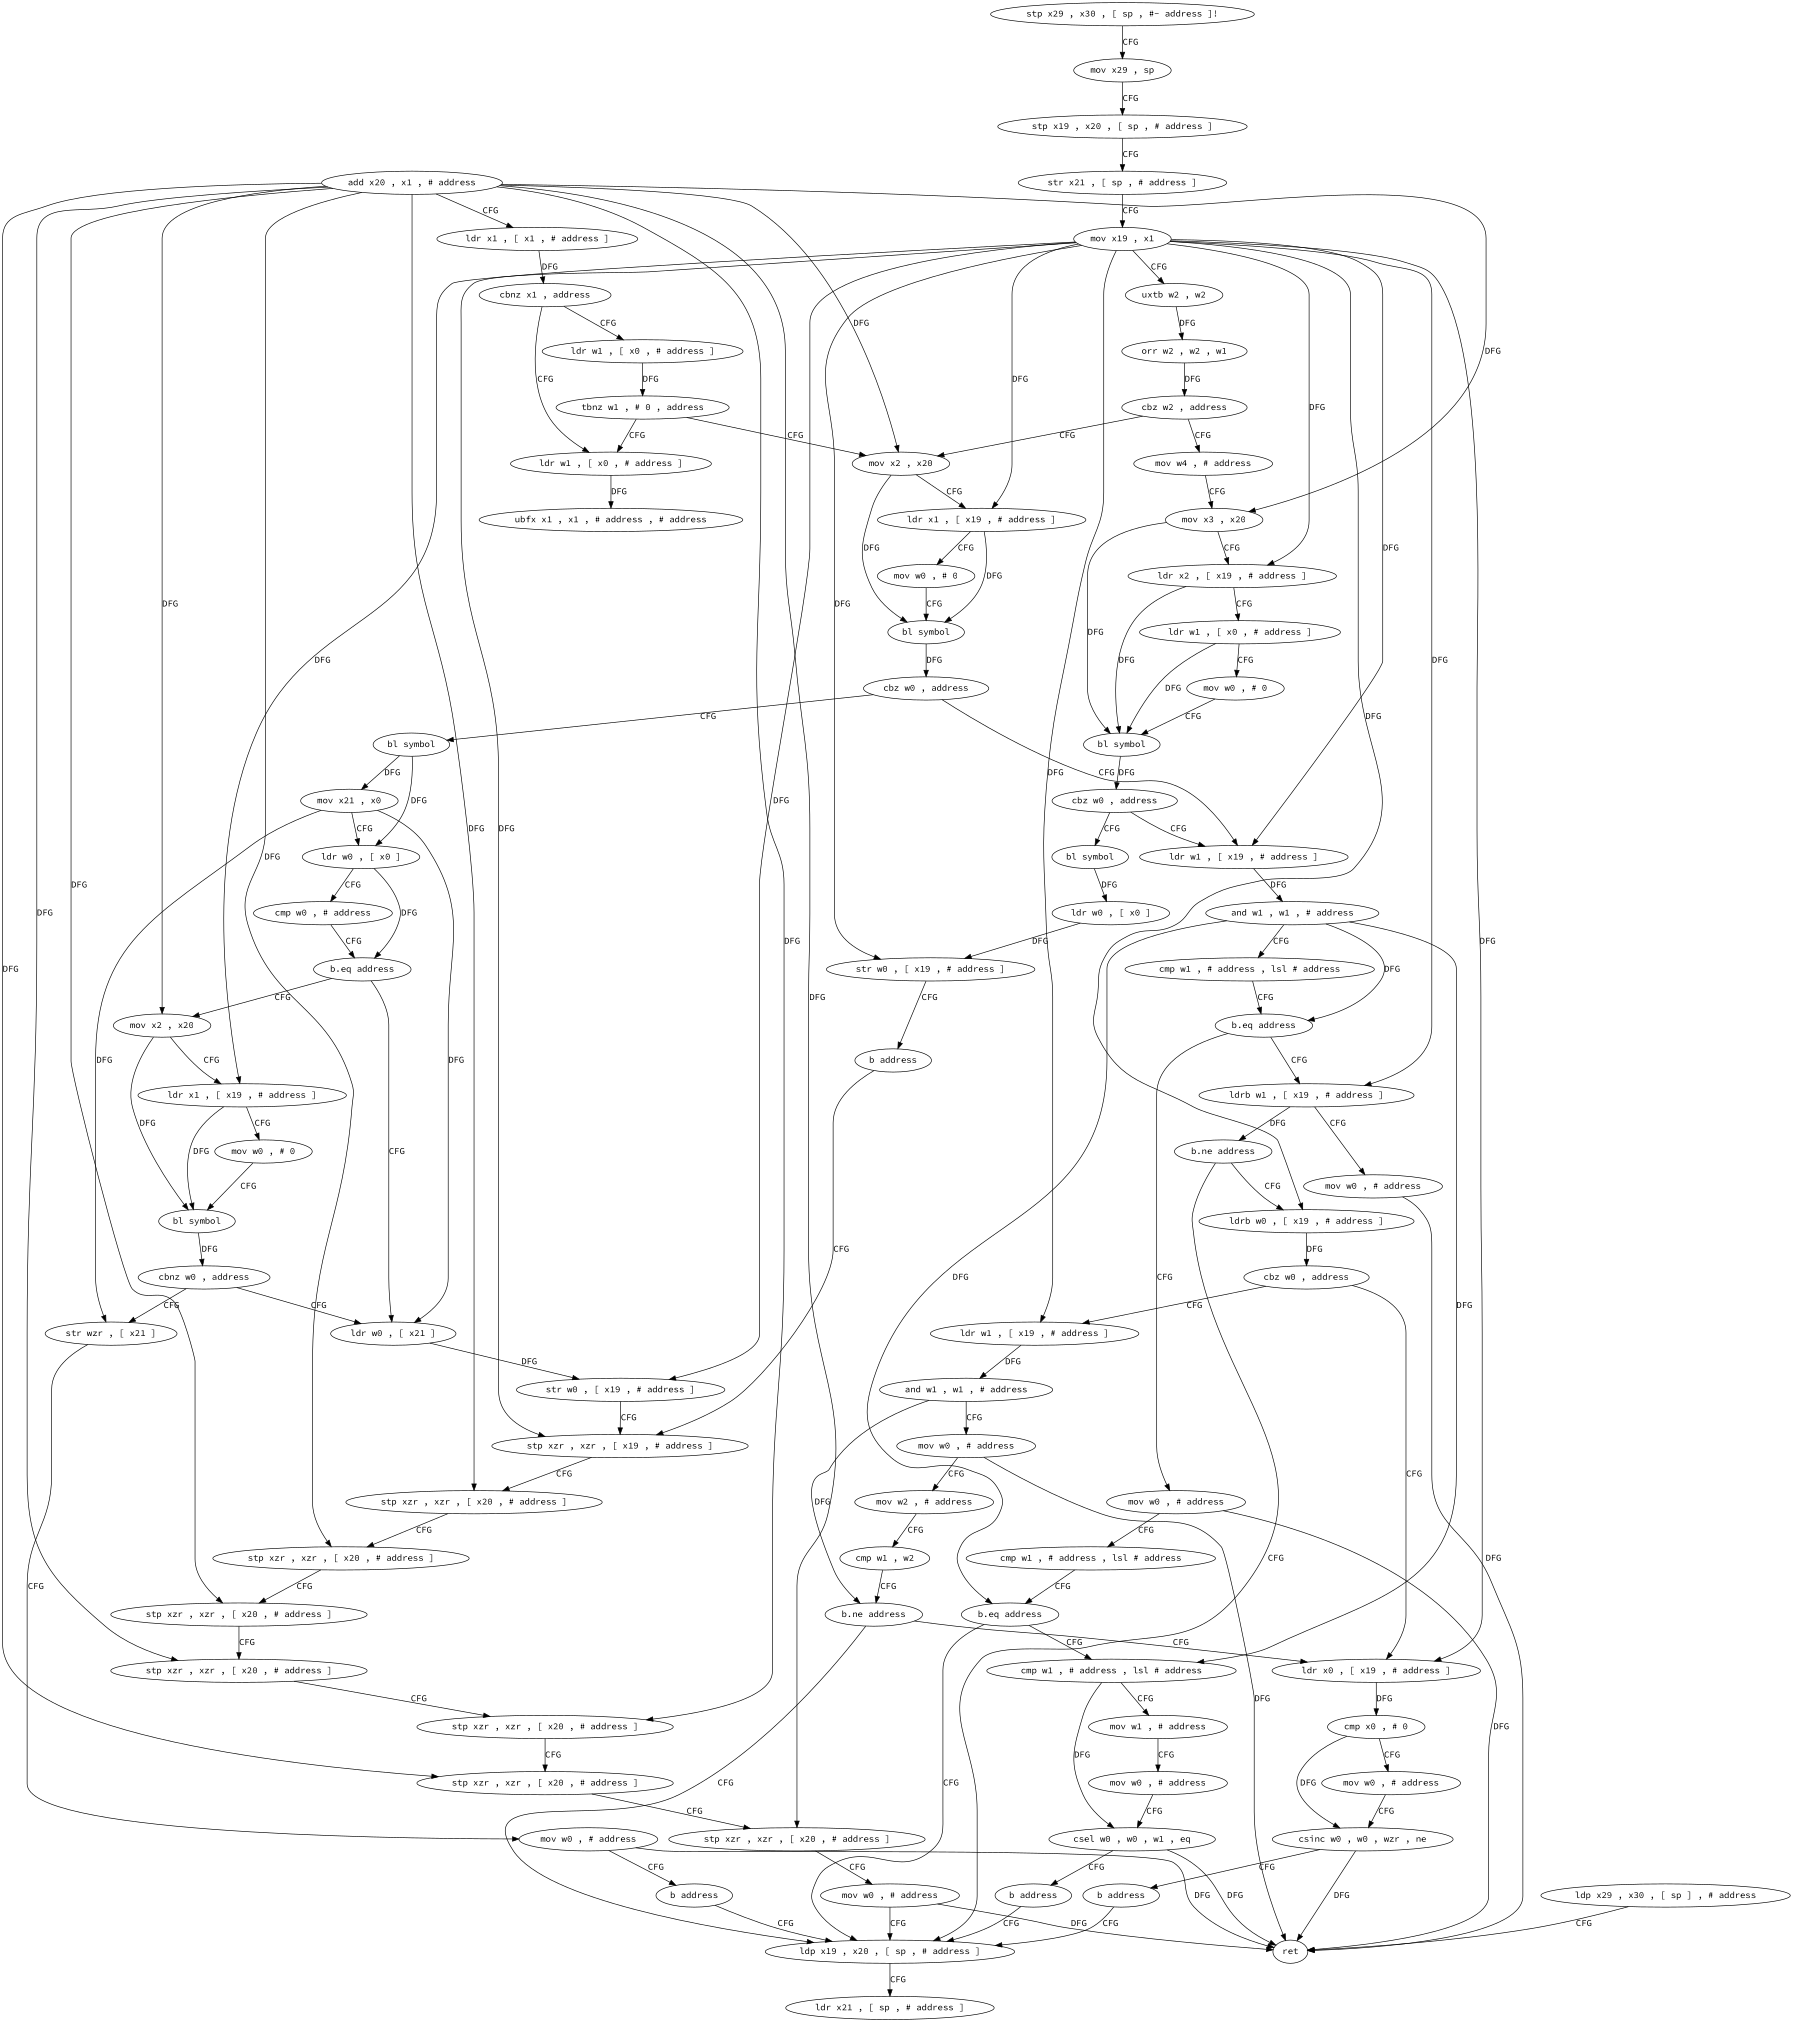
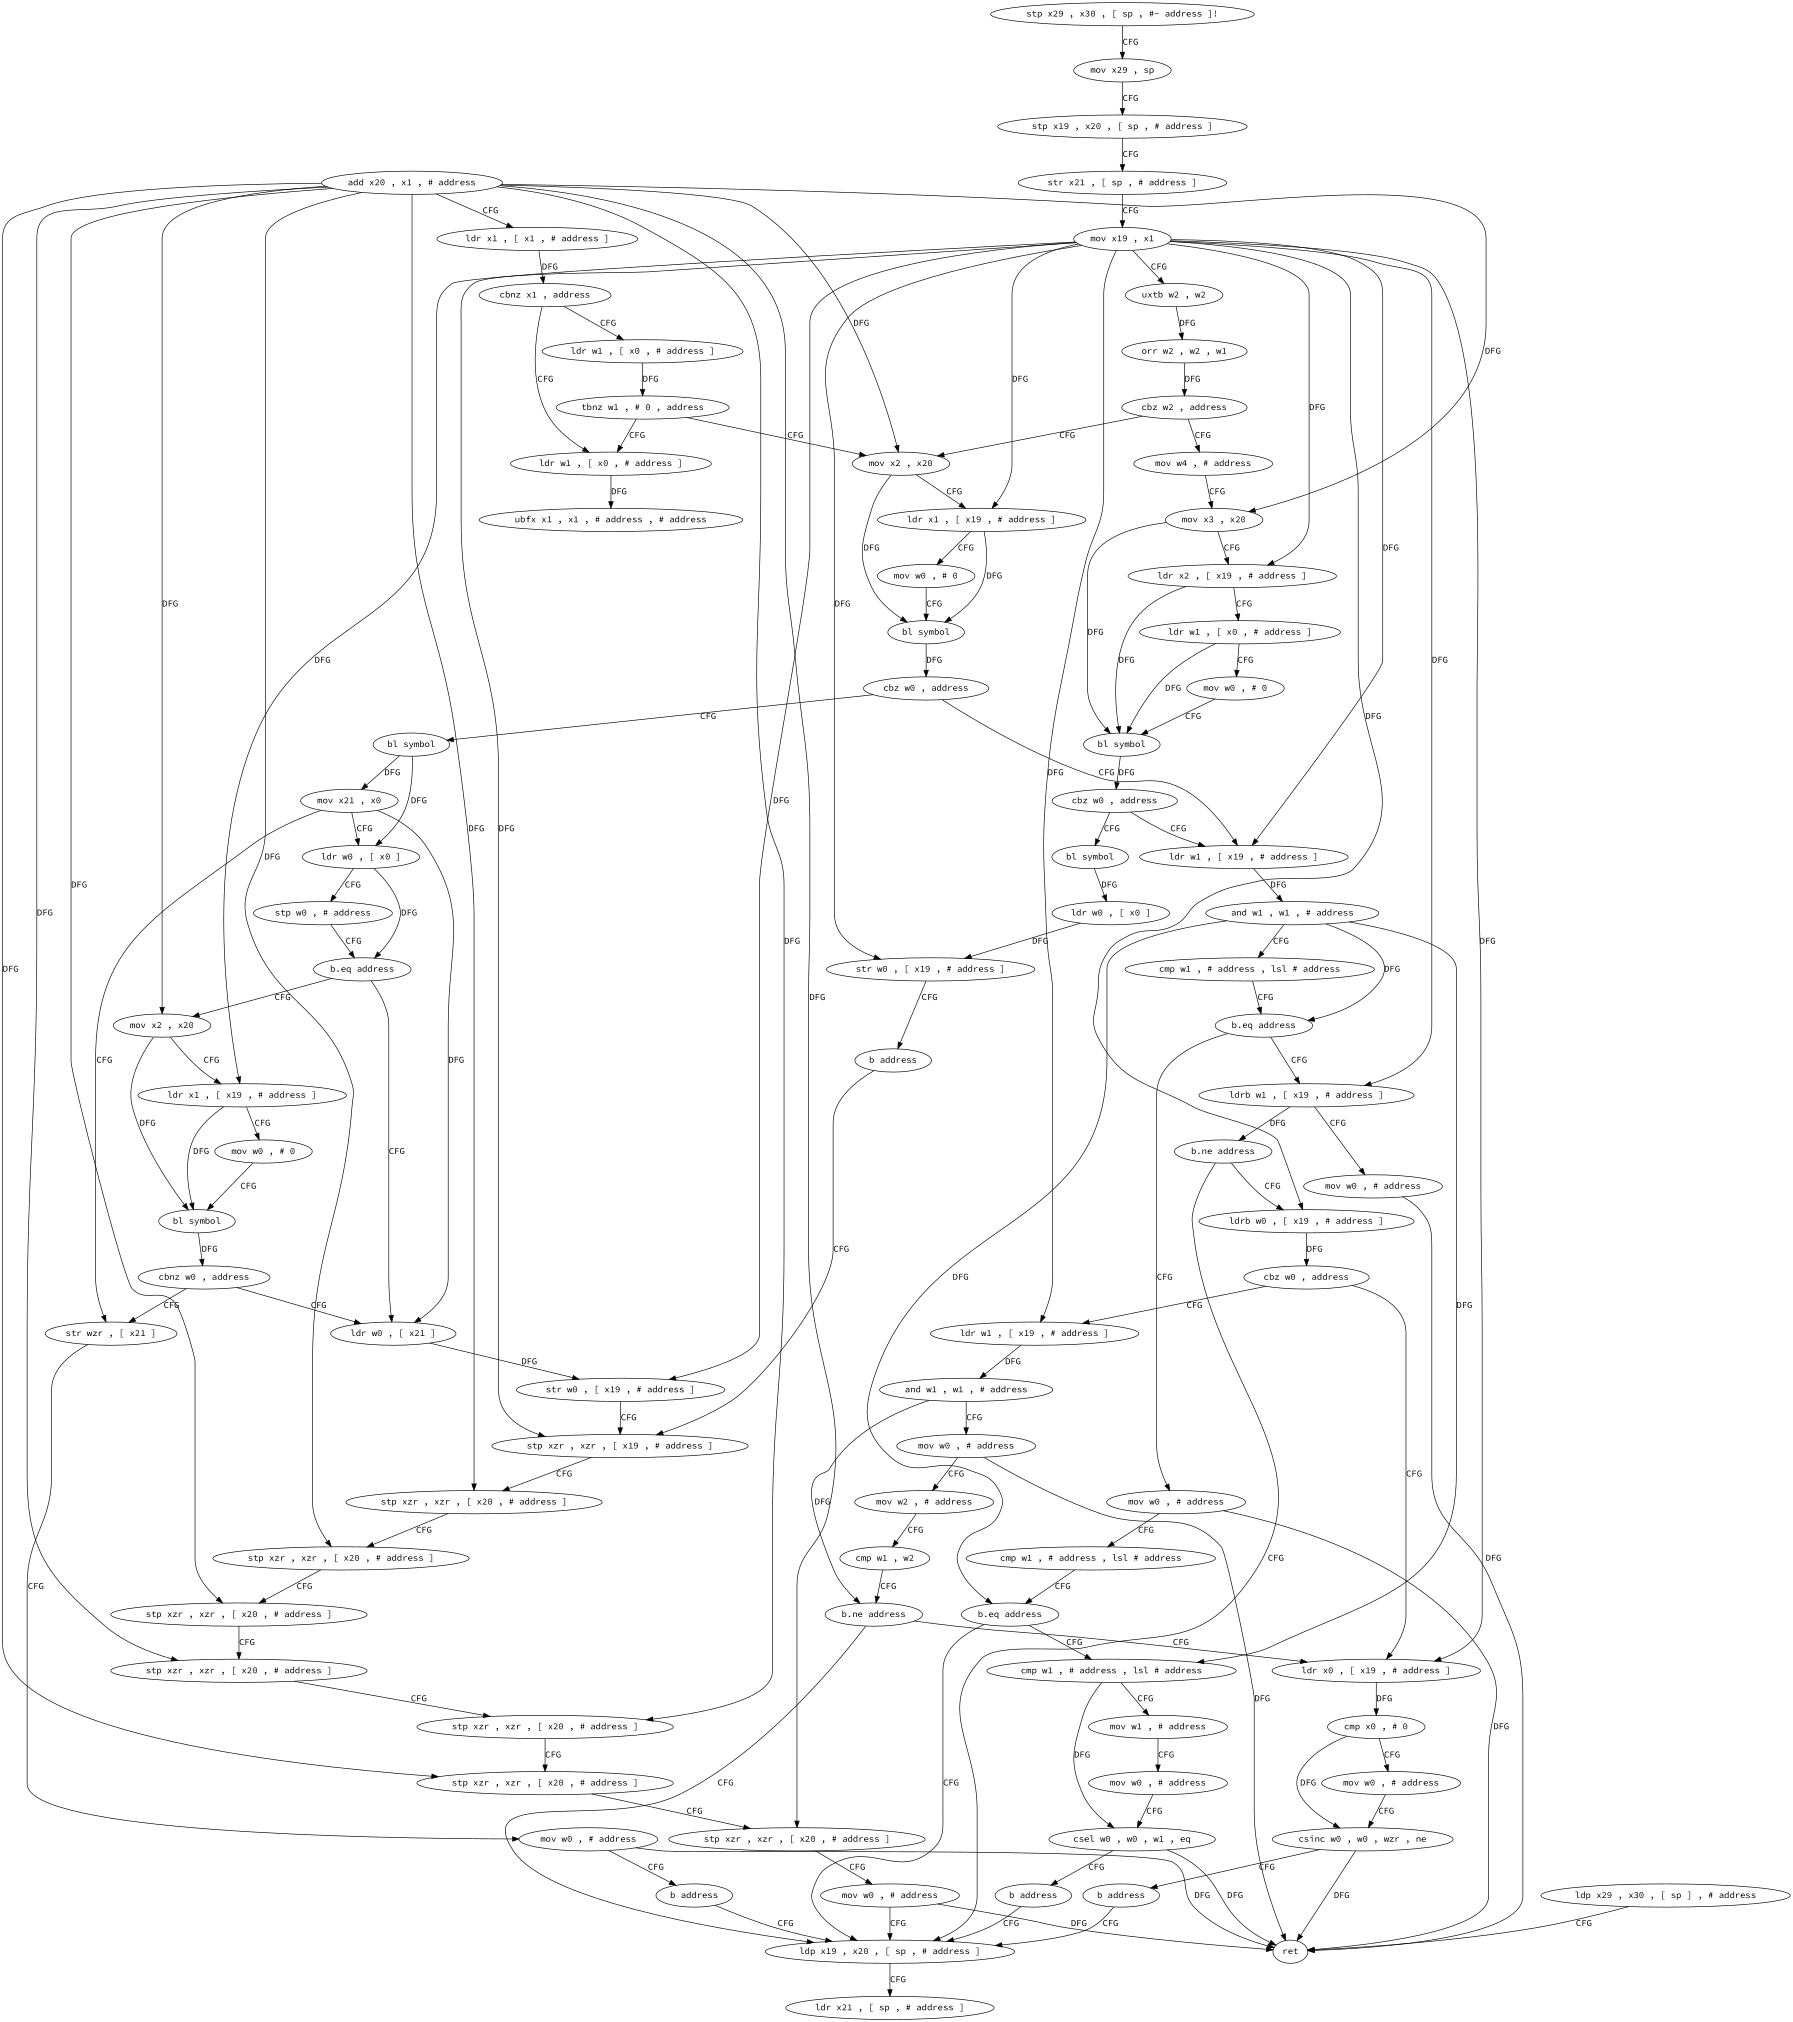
node "cmp w0 , # address": label "cmp w0 , # address" -> "stp w0 , # address"
edge "mov x21 , x0" -> "str wzr , [ x21 ]": label "DFG" -> "CFG"
